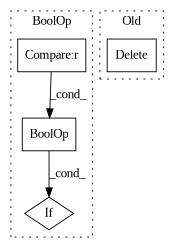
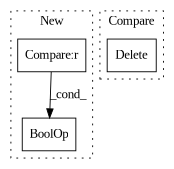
cluster "BoolOp": label "BoolOp" -> "New"
cluster "Old": label "Old" -> "Compare"
node "If": removed
